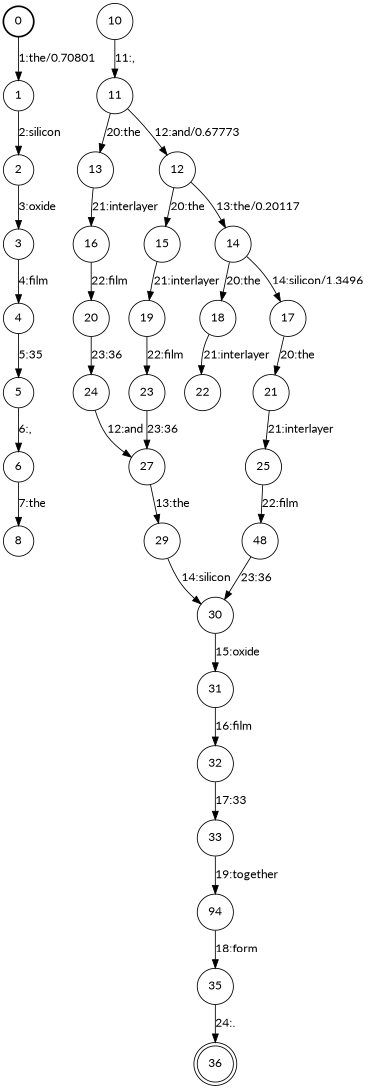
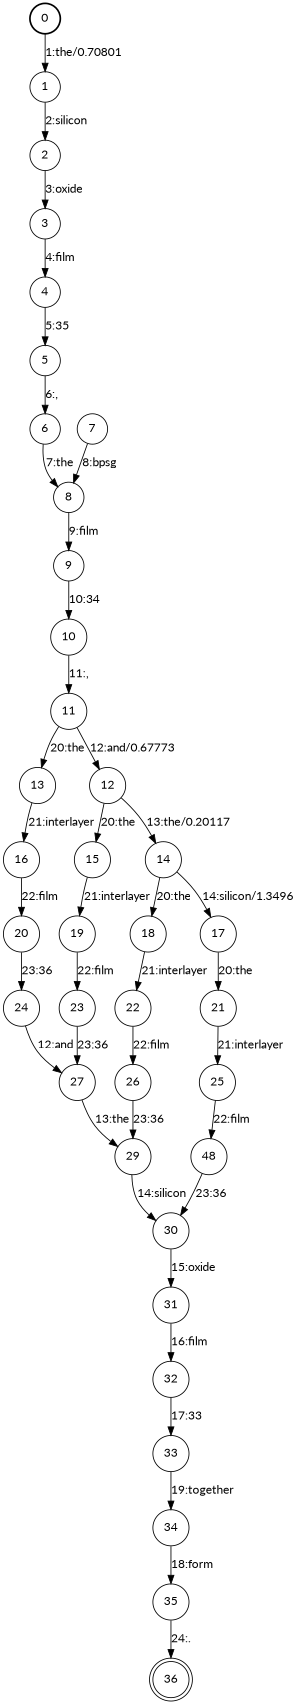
node "7": added
node "9": added
node "94": label "94" -> "34"
node "26": added
